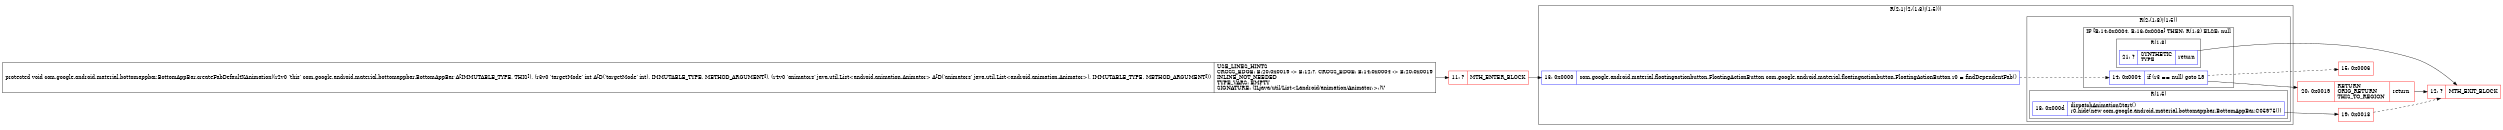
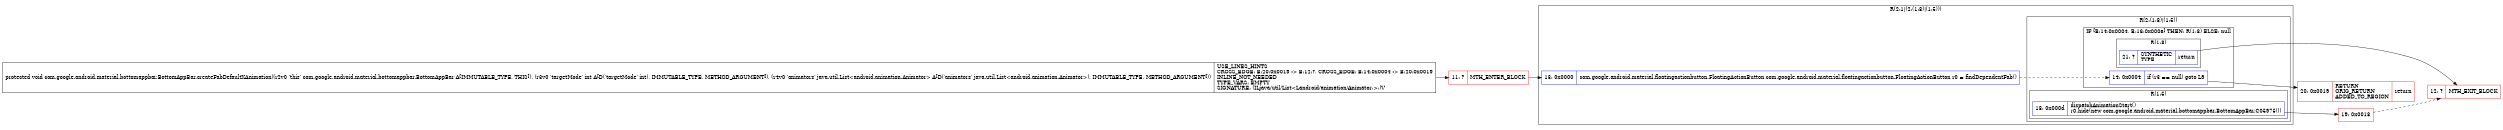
node "15: 0x0006": removed
edge "20: 0x0019" -> "12: ?": removed
node "20: 0x0019": text "THIS_TO_REGION" -> "ADDED_TO_REGION"
